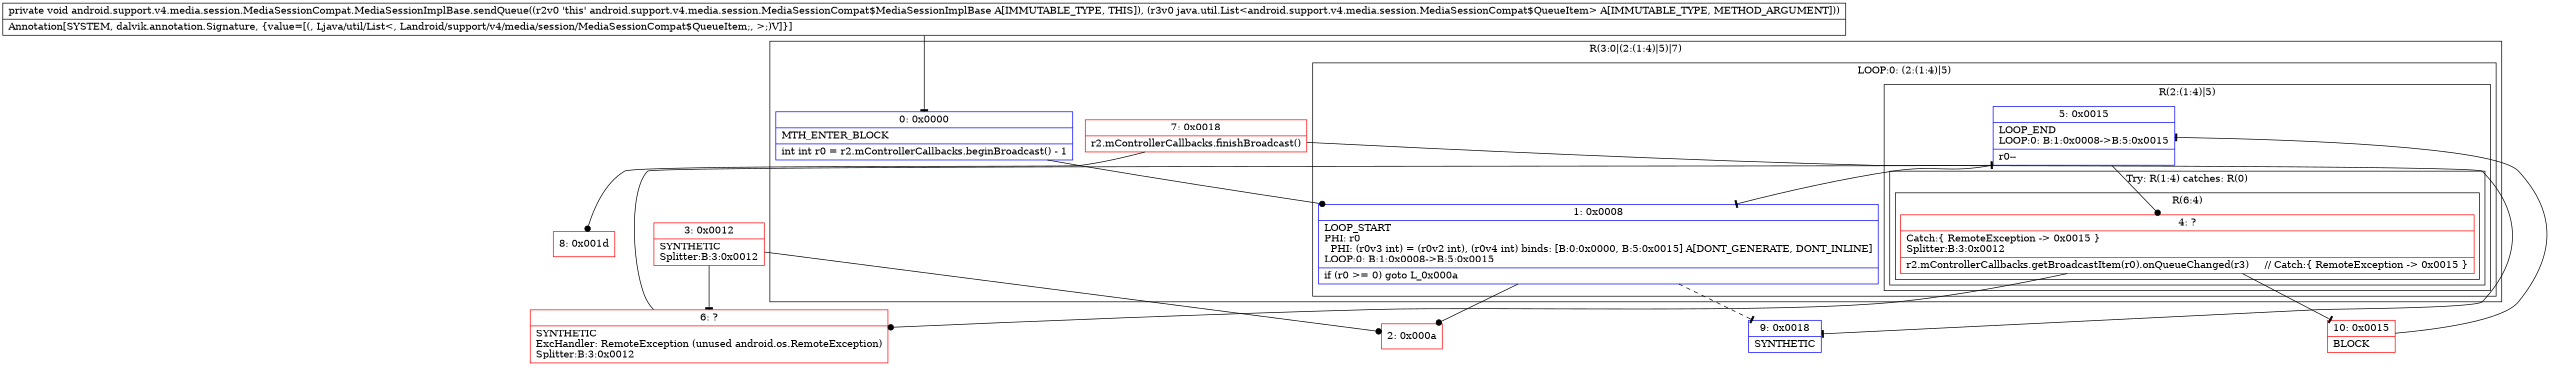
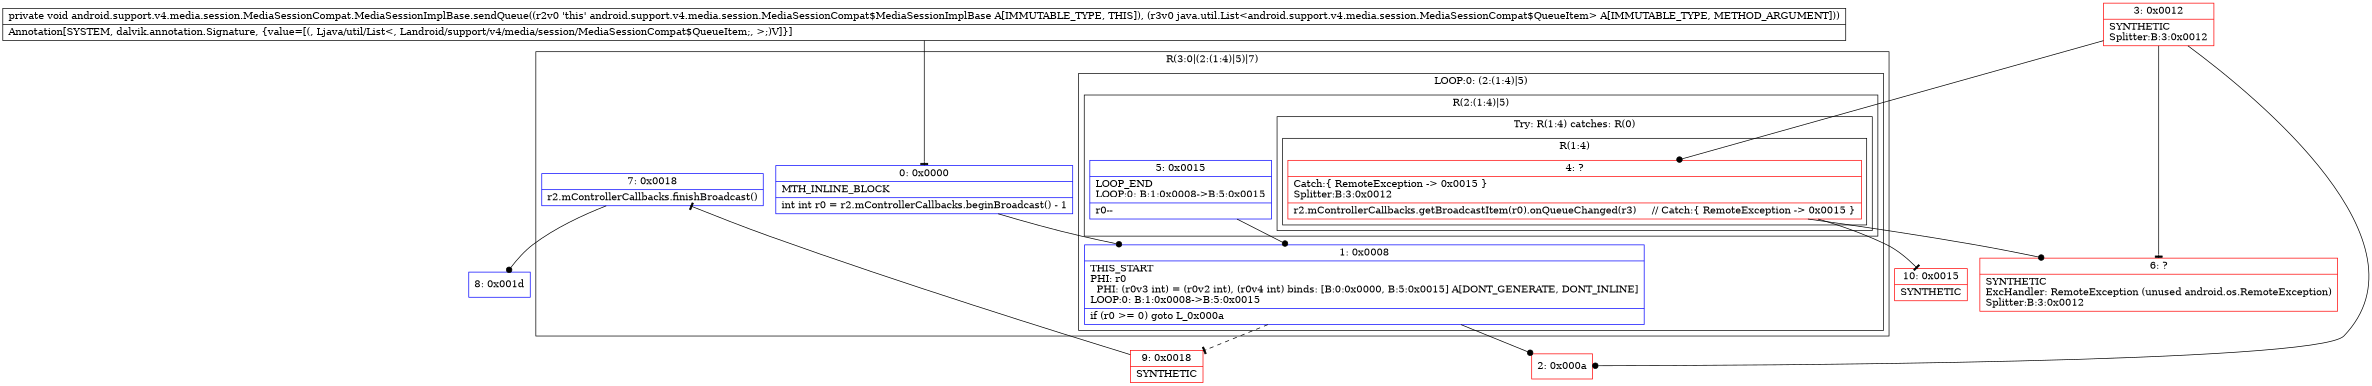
node "0: 0x0000": text "MTH_ENTER_BLOCK" -> "MTH_INLINE_BLOCK"
node "7: 0x0018": color red -> blue
edge "10: 0x0015" -> "5: 0x0015": removed
edge "6: ?" -> "5: 0x0015": removed
edge "7: 0x0018" -> "9: 0x0018": reversed
edge "5: 0x0015" -> "1: 0x0008": arrowhead tee -> dot
edge "5: 0x0015" -> "4: ?": now "3: 0x0012" -> "4: ?"
cluster "R(6:4)": label "R(6:4)" -> "R(1:4)"
node "1: 0x0008": text "LOOP_START" -> "THIS_START"
node "8: 0x001d": color red -> blue
node "9: 0x0018": color blue -> red
node "10: 0x0015": text "BLOCK" -> "SYNTHETIC"
